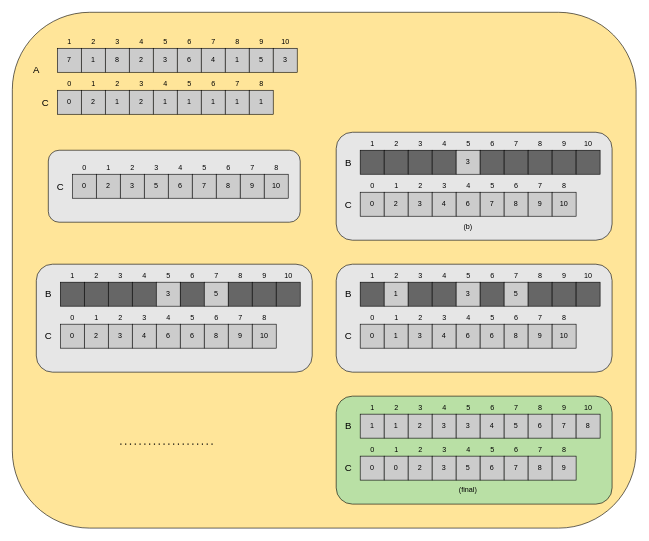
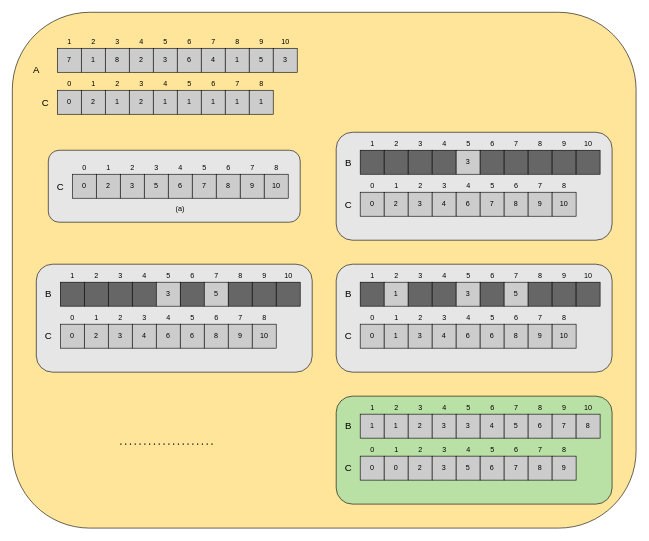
node "(a)": added
node "(b)": removed
node "(final)": removed
